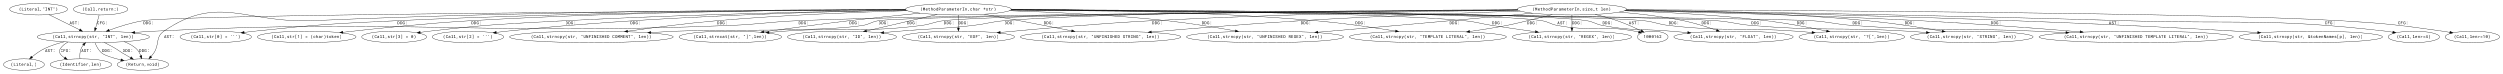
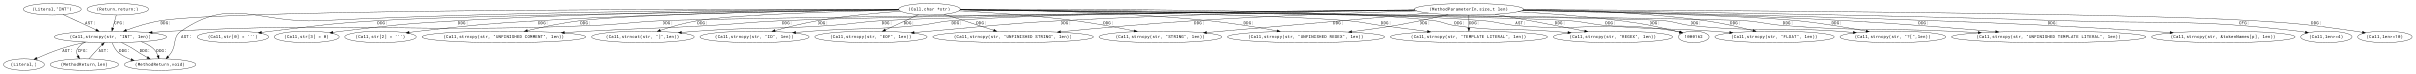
node "(Call,return;)": label "(Call,return;)" -> "(Return,return;)"
node "(MethodParameterIn,char *str)": label "(MethodParameterIn,char *str)" -> "(Call,char *str)"
edge "(MethodParameterIn,size_t len)" -> "1000162": label "AST: " -> "DDG: "
edge "(MethodParameterIn,size_t len)" -> "(Call,strncpy(str, &tokenNames[p], len))": label "AST: " -> "DDG: "
edge "(MethodParameterIn,size_t len)" -> "(Call,len>=10)": label "CFG: " -> "DDG: "
node "(Call,str[1] = (char)token)": removed
node "(Identifier,len)": label "(Identifier,len)" -> "(MethodReturn,len)"
node "(Return,void)": label "(Return,void)" -> "(MethodReturn,void)"
